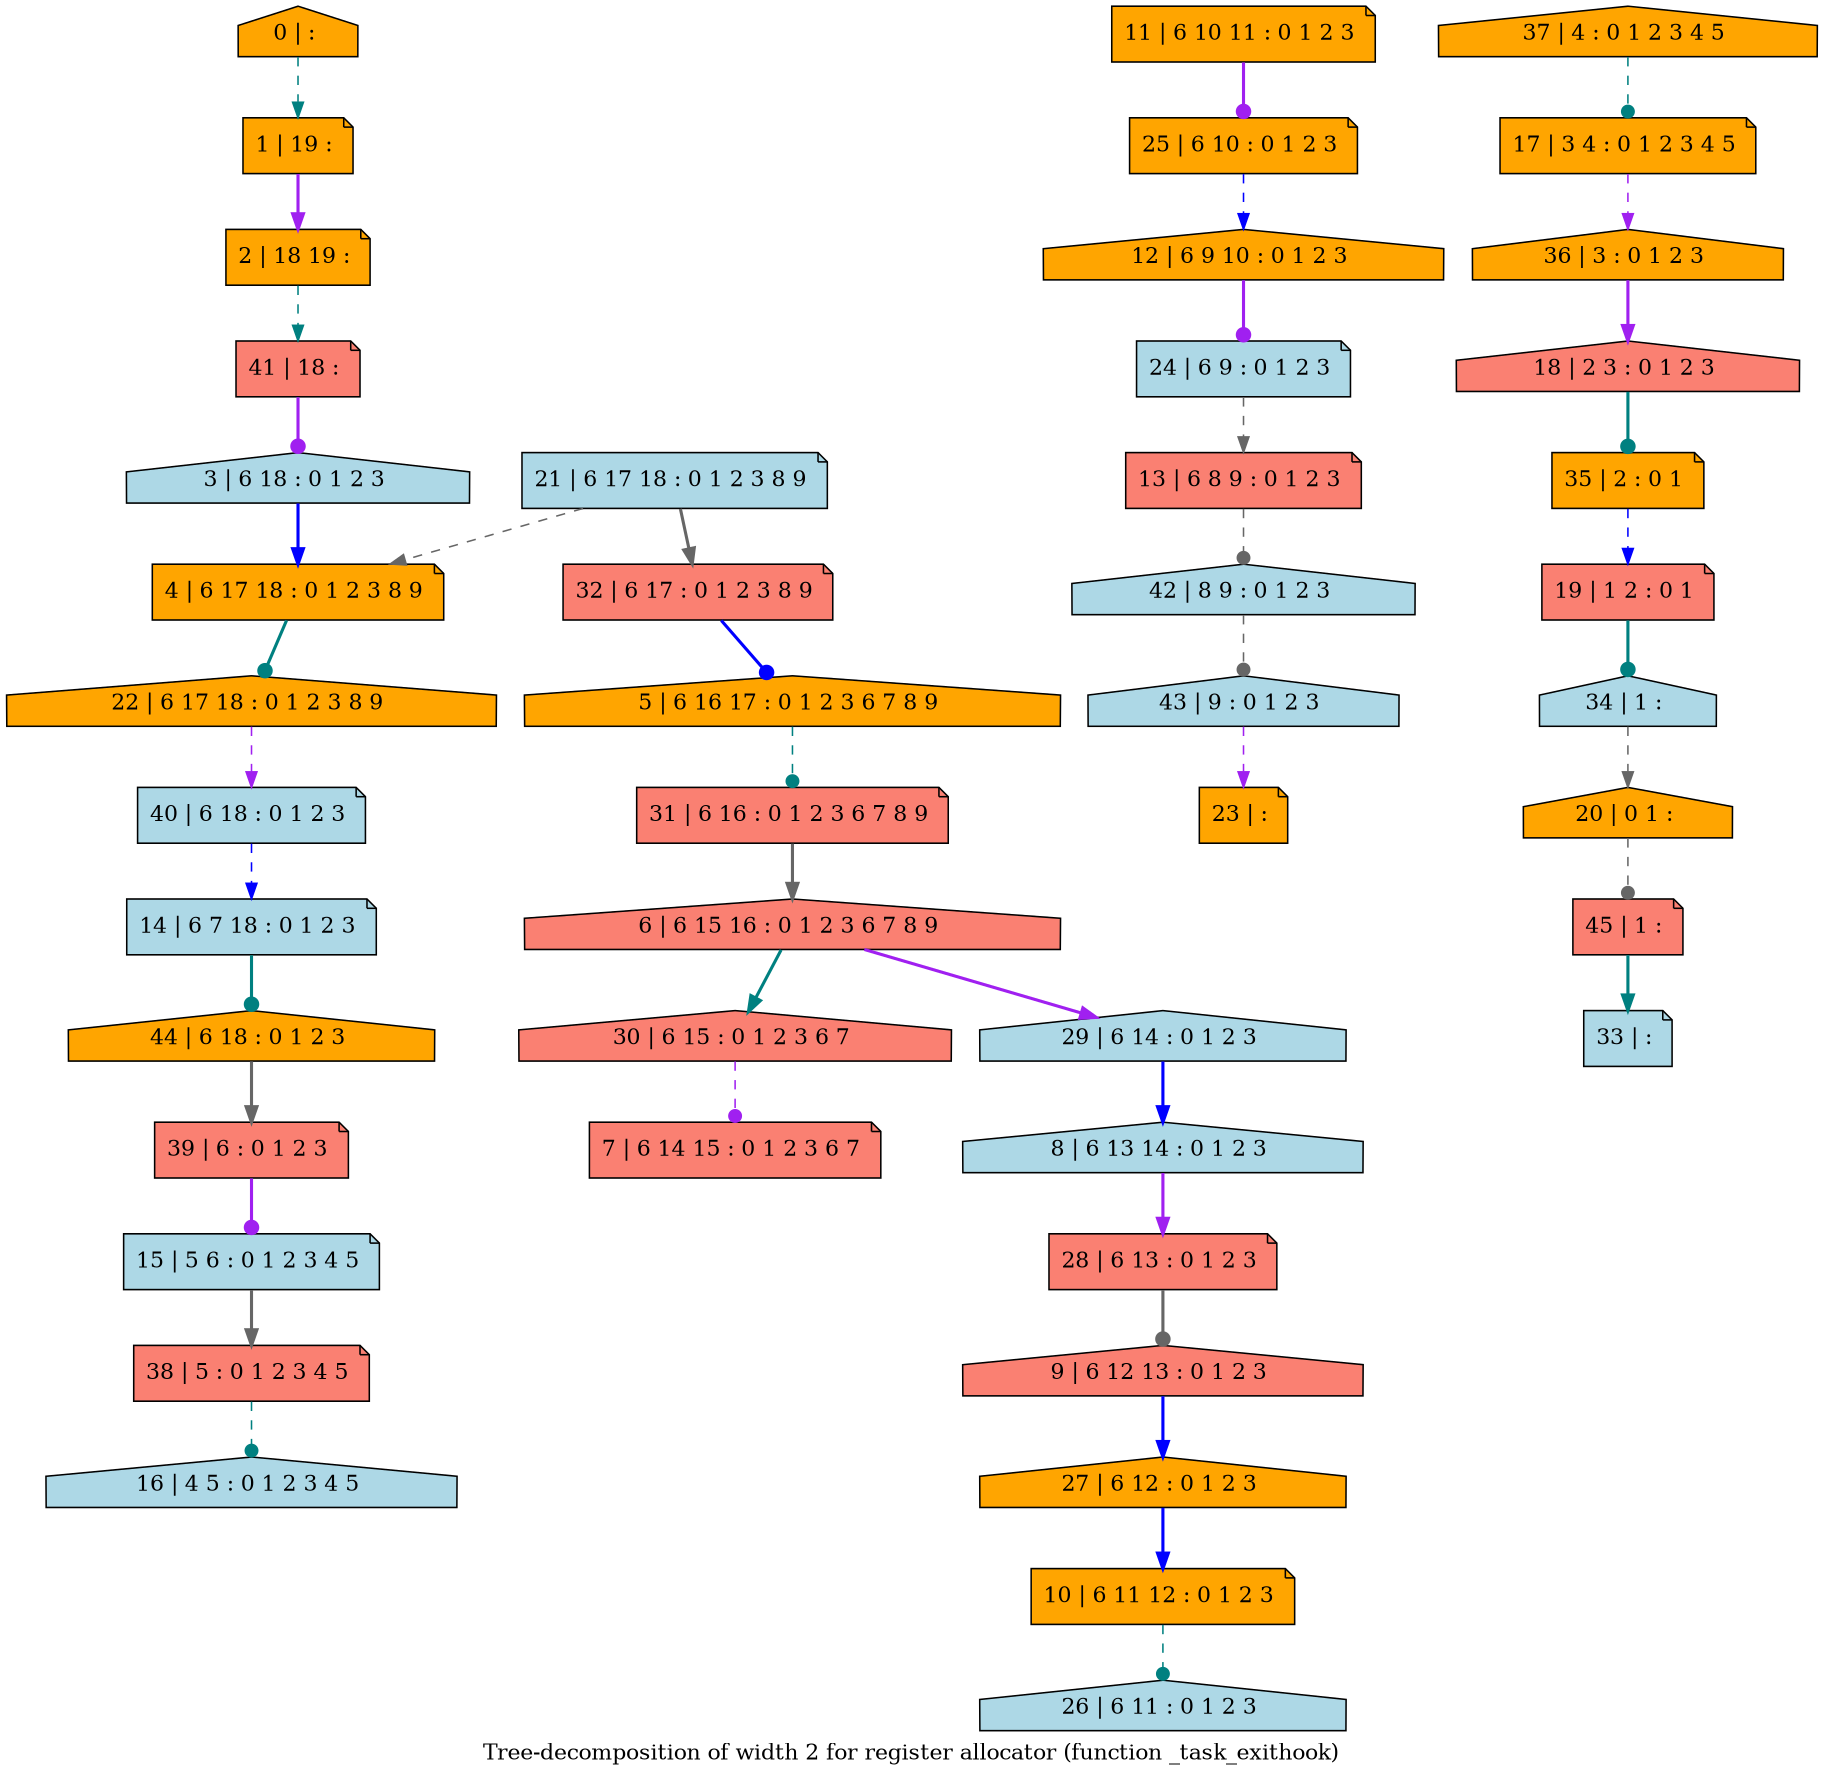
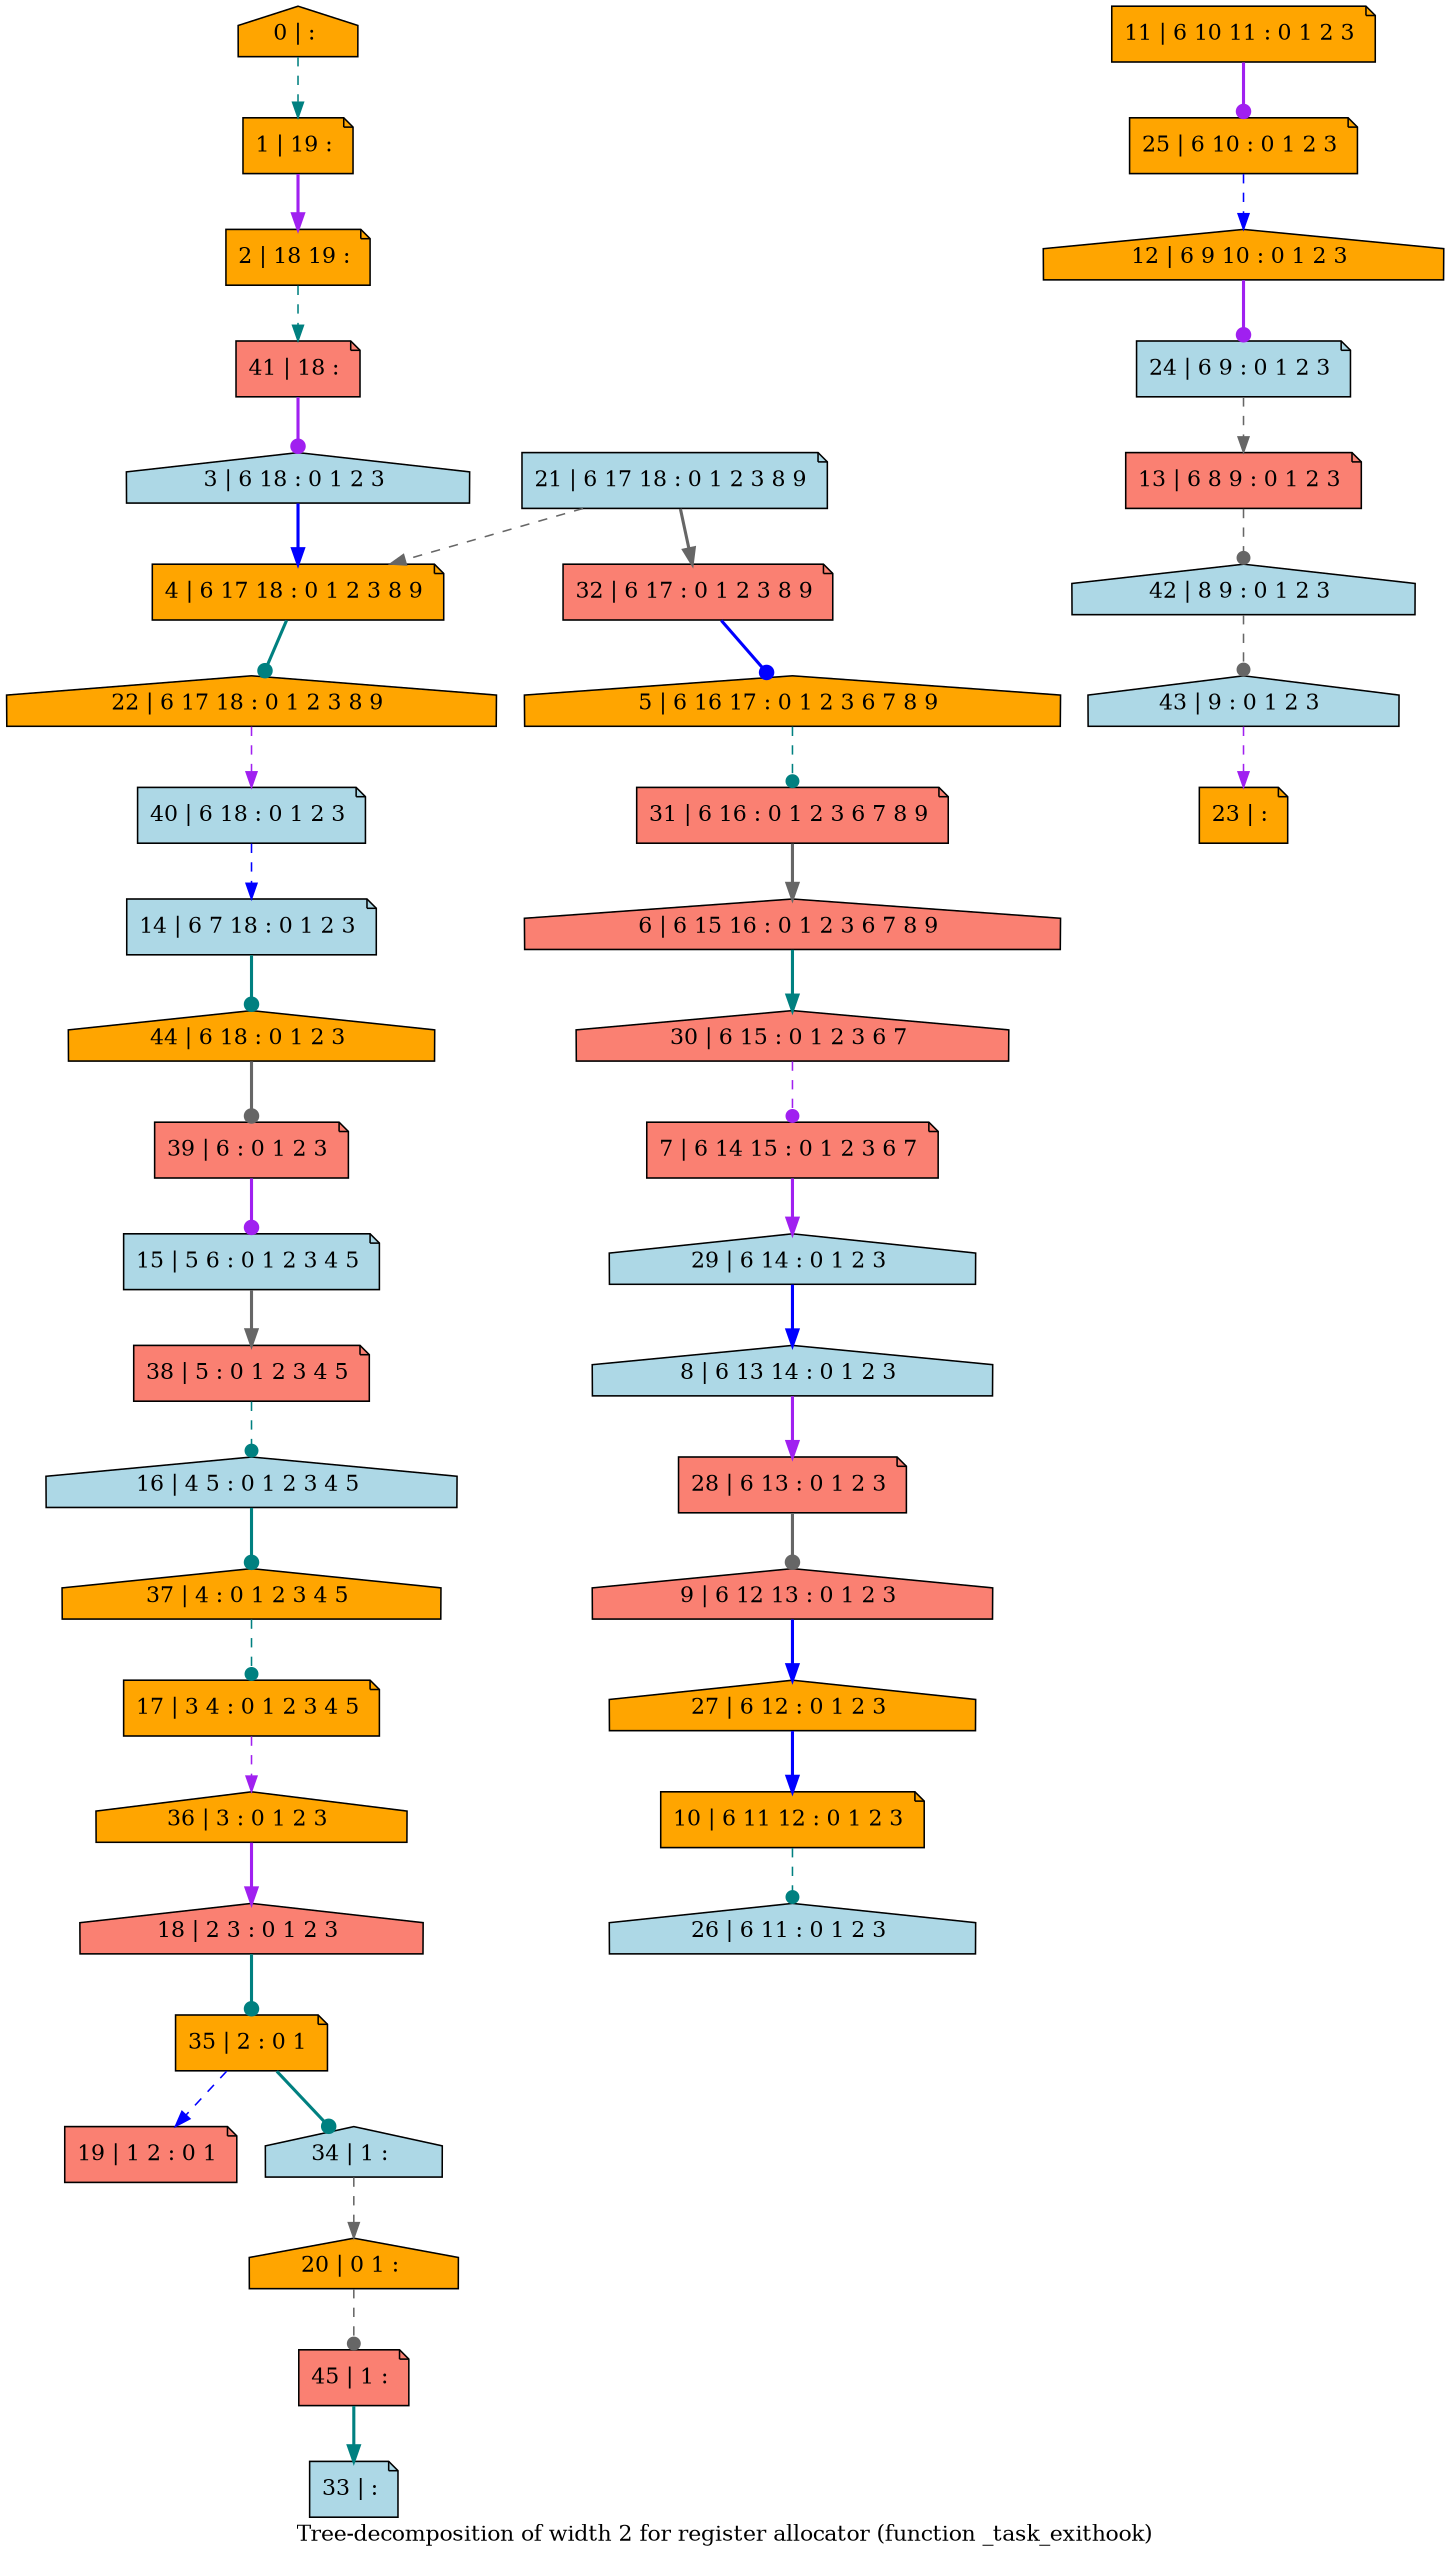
edge "19 | 1 2 : 0 1" -> "34 | 1 :": now "35 | 2 : 0 1" -> "34 | 1 :"
edge "6 | 6 15 16 : 0 1 2 3 6 7 8 9" -> "29 | 6 14 : 0 1 2 3": now "7 | 6 14 15 : 0 1 2 3 6 7" -> "29 | 6 14 : 0 1 2 3"
edge "44 | 6 18 : 0 1 2 3" -> "39 | 6 : 0 1 2 3": arrowhead normal -> dot
edge "16 | 4 5 : 0 1 2 3 4 5" -> "37 | 4 : 0 1 2 3 4 5": added
